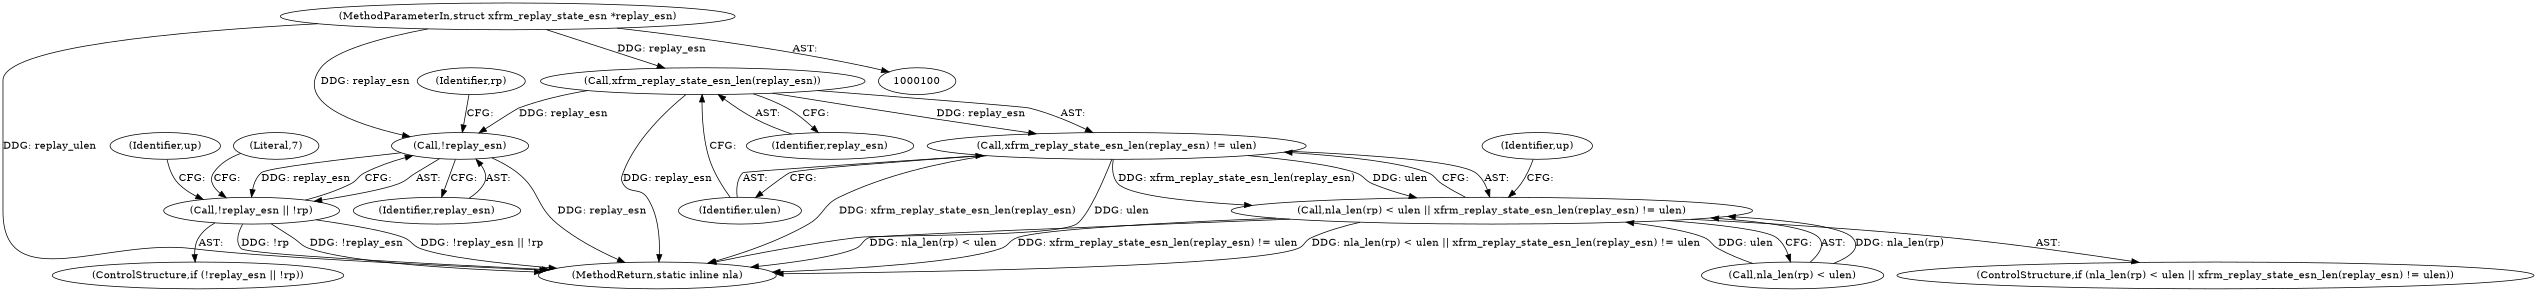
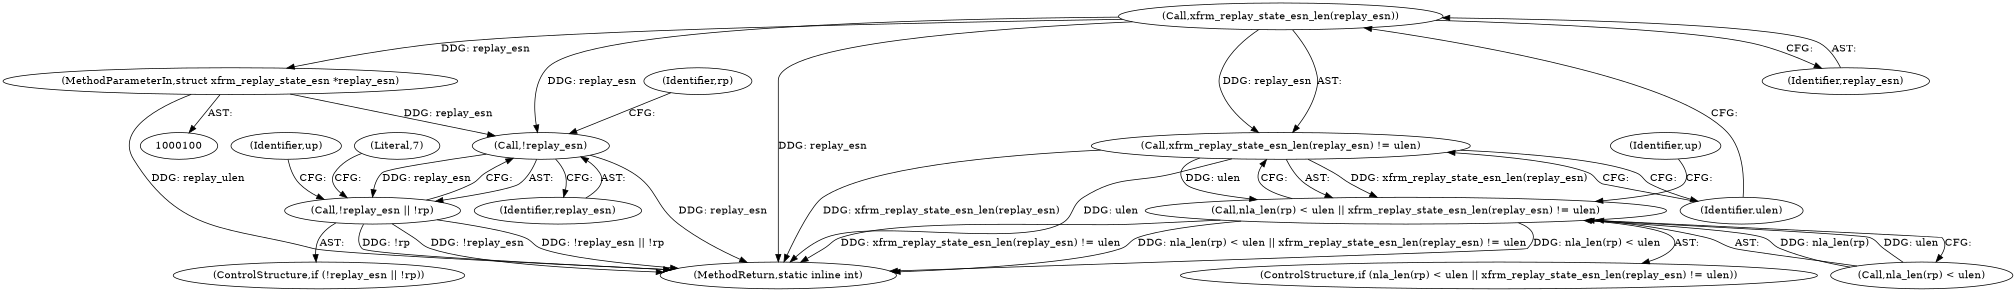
edge "(MethodParameterIn,struct xfrm_replay_state_esn *replay_esn)" -> "(Call,xfrm_replay_state_esn_len(replay_esn))": reversed
edge "(Identifier,ulen)" -> "(Call,xfrm_replay_state_esn_len(replay_esn) != ulen)": label "AST: " -> "CFG: "
node "(MethodReturn,static inline nla)": label "(MethodReturn,static inline nla)" -> "(MethodReturn,static inline int)"
